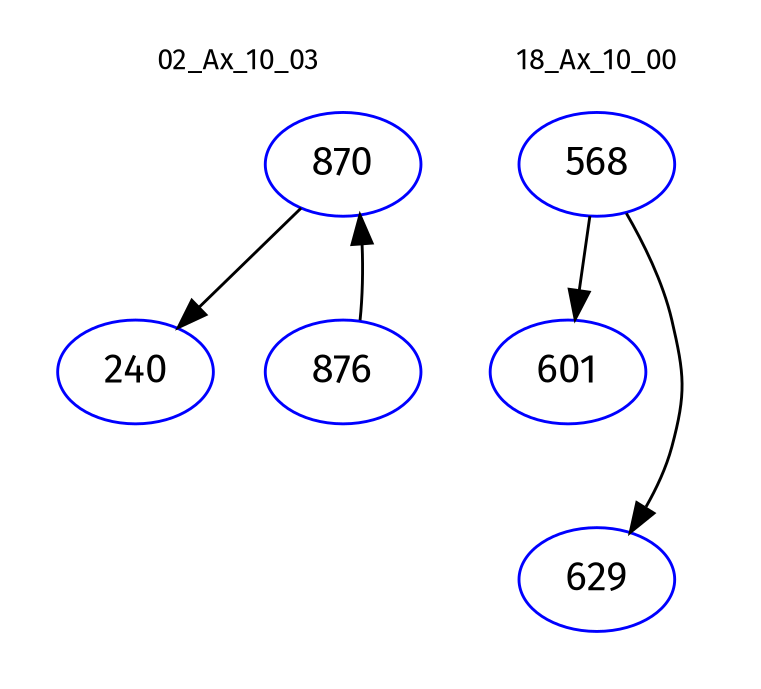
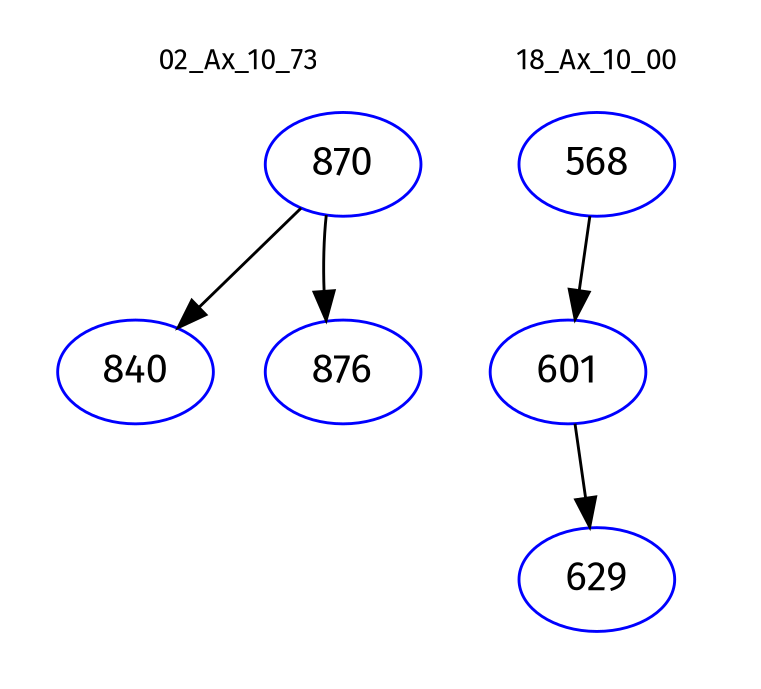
cluster "02_Ax_10_03": label "02_Ax_10_03" -> "02_Ax_10_73"
edge "876" -> "870": reversed
edge "568" -> "629": now "601" -> "629"
node "240": label "240" -> "840"
